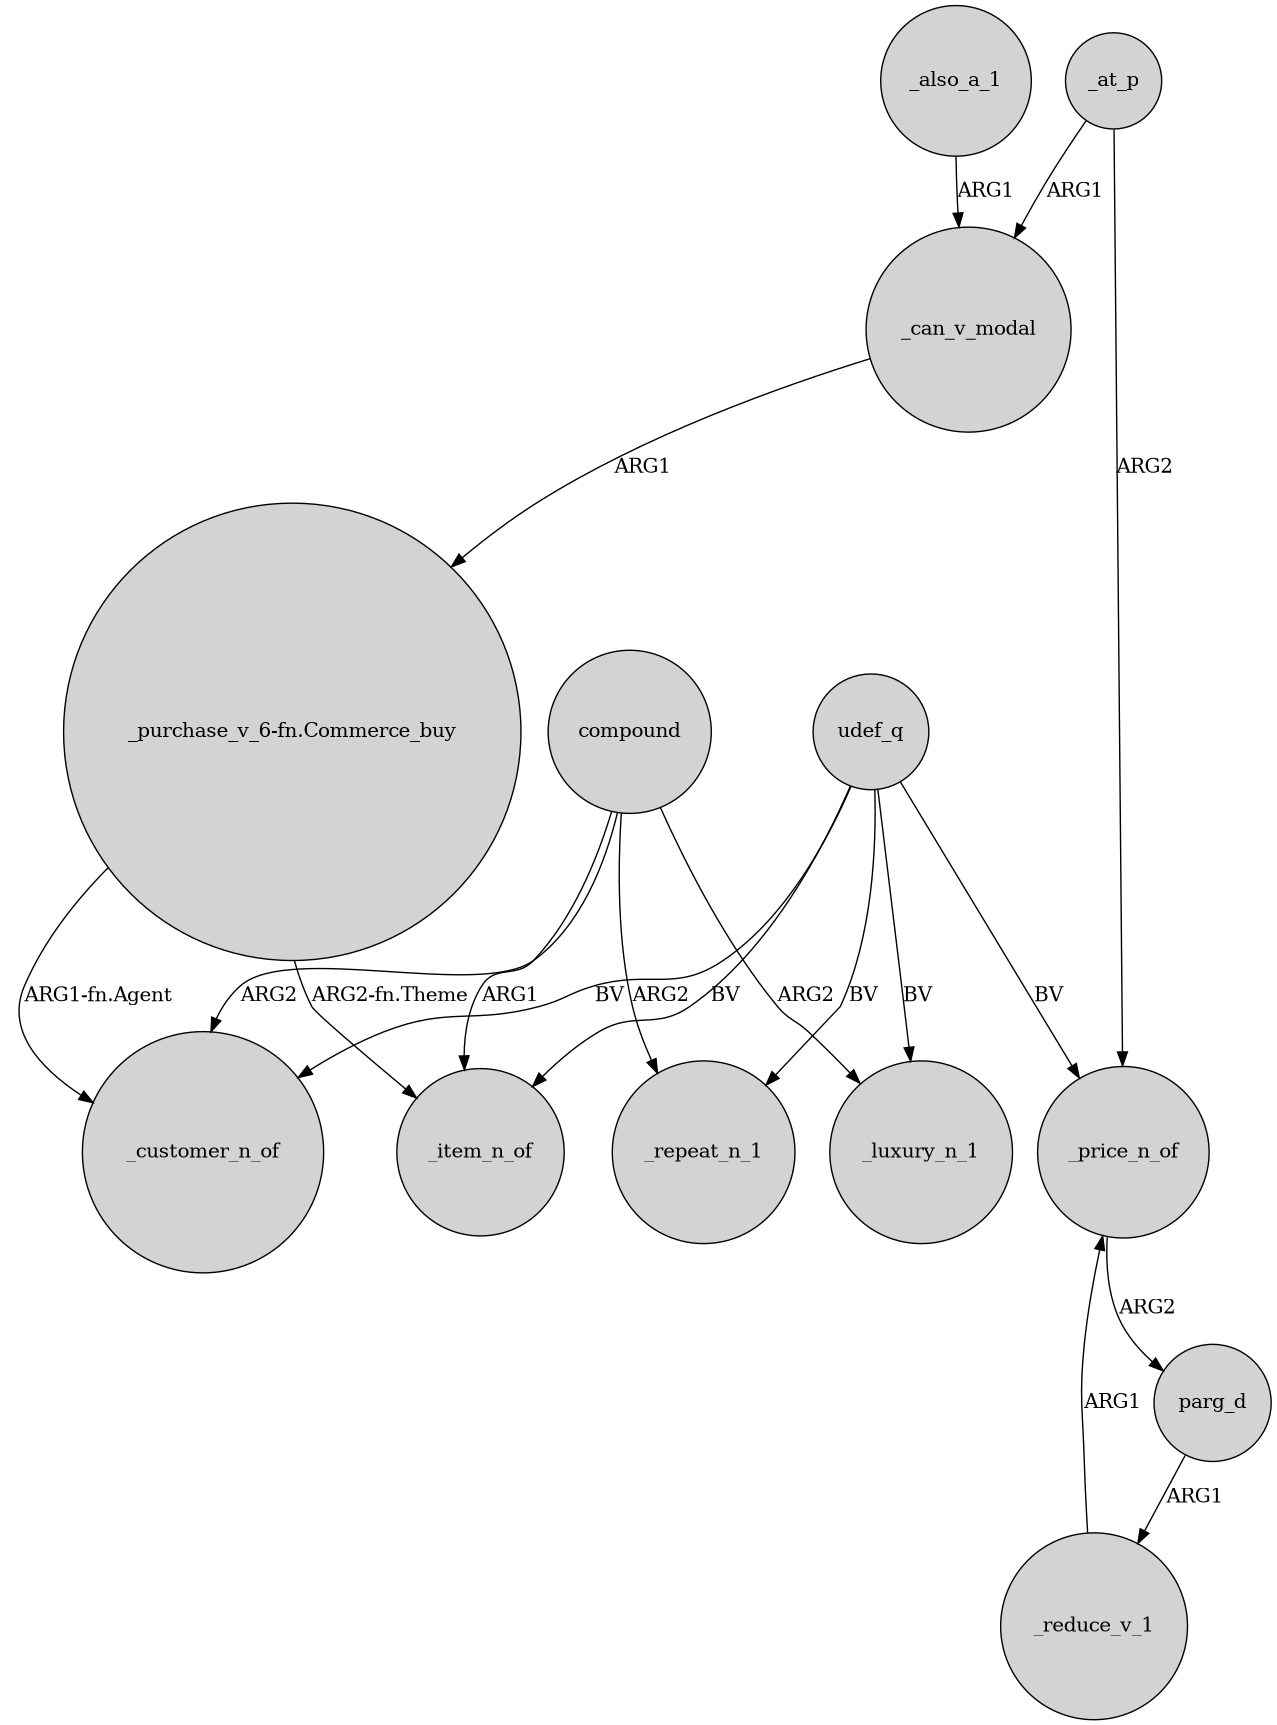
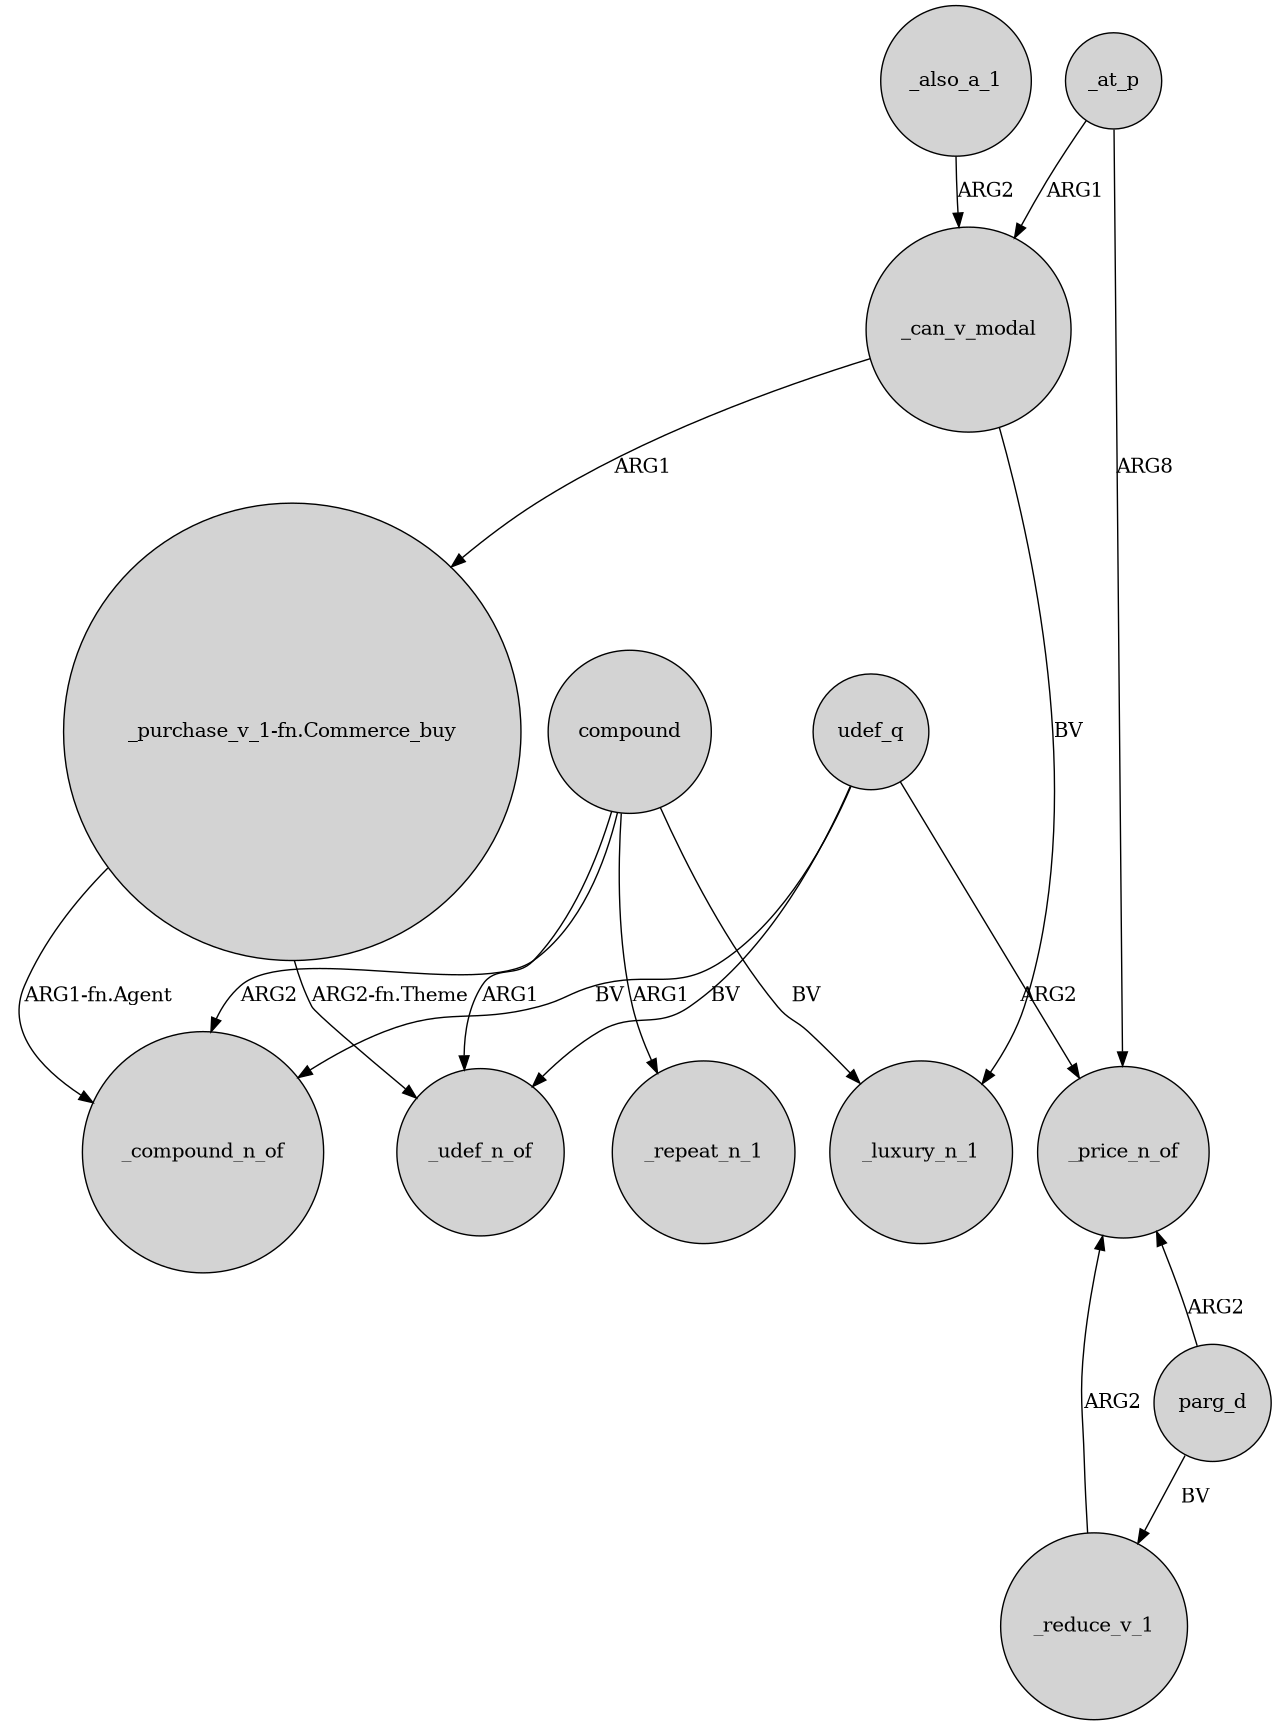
edge "_also_a_1" -> "_can_v_modal": label "ARG1" -> "ARG2"
edge "_at_p" -> "_price_n_of": label "ARG2" -> "ARG8"
node "_purchase_v_6-fn.Commerce_buy": label "_purchase_v_6-fn.Commerce_buy" -> "_purchase_v_1-fn.Commerce_buy"
edge "udef_q" -> "_luxury_n_1": now "_can_v_modal" -> "_luxury_n_1"
edge "udef_q" -> "_repeat_n_1": removed, label "BV"
edge "compound" -> "_repeat_n_1": label "ARG2" -> "ARG1"
edge "compound" -> "_luxury_n_1": label "ARG2" -> "BV"
edge "udef_q" -> "_price_n_of": label "BV" -> "ARG2"
node "_customer_n_of": label "_customer_n_of" -> "_compound_n_of"
node "_item_n_of": label "_item_n_of" -> "_udef_n_of"
edge "_price_n_of" -> "parg_d": reversed
edge "_reduce_v_1" -> "_price_n_of": label "ARG1" -> "ARG2"
edge "parg_d" -> "_reduce_v_1": label "ARG1" -> "BV"
